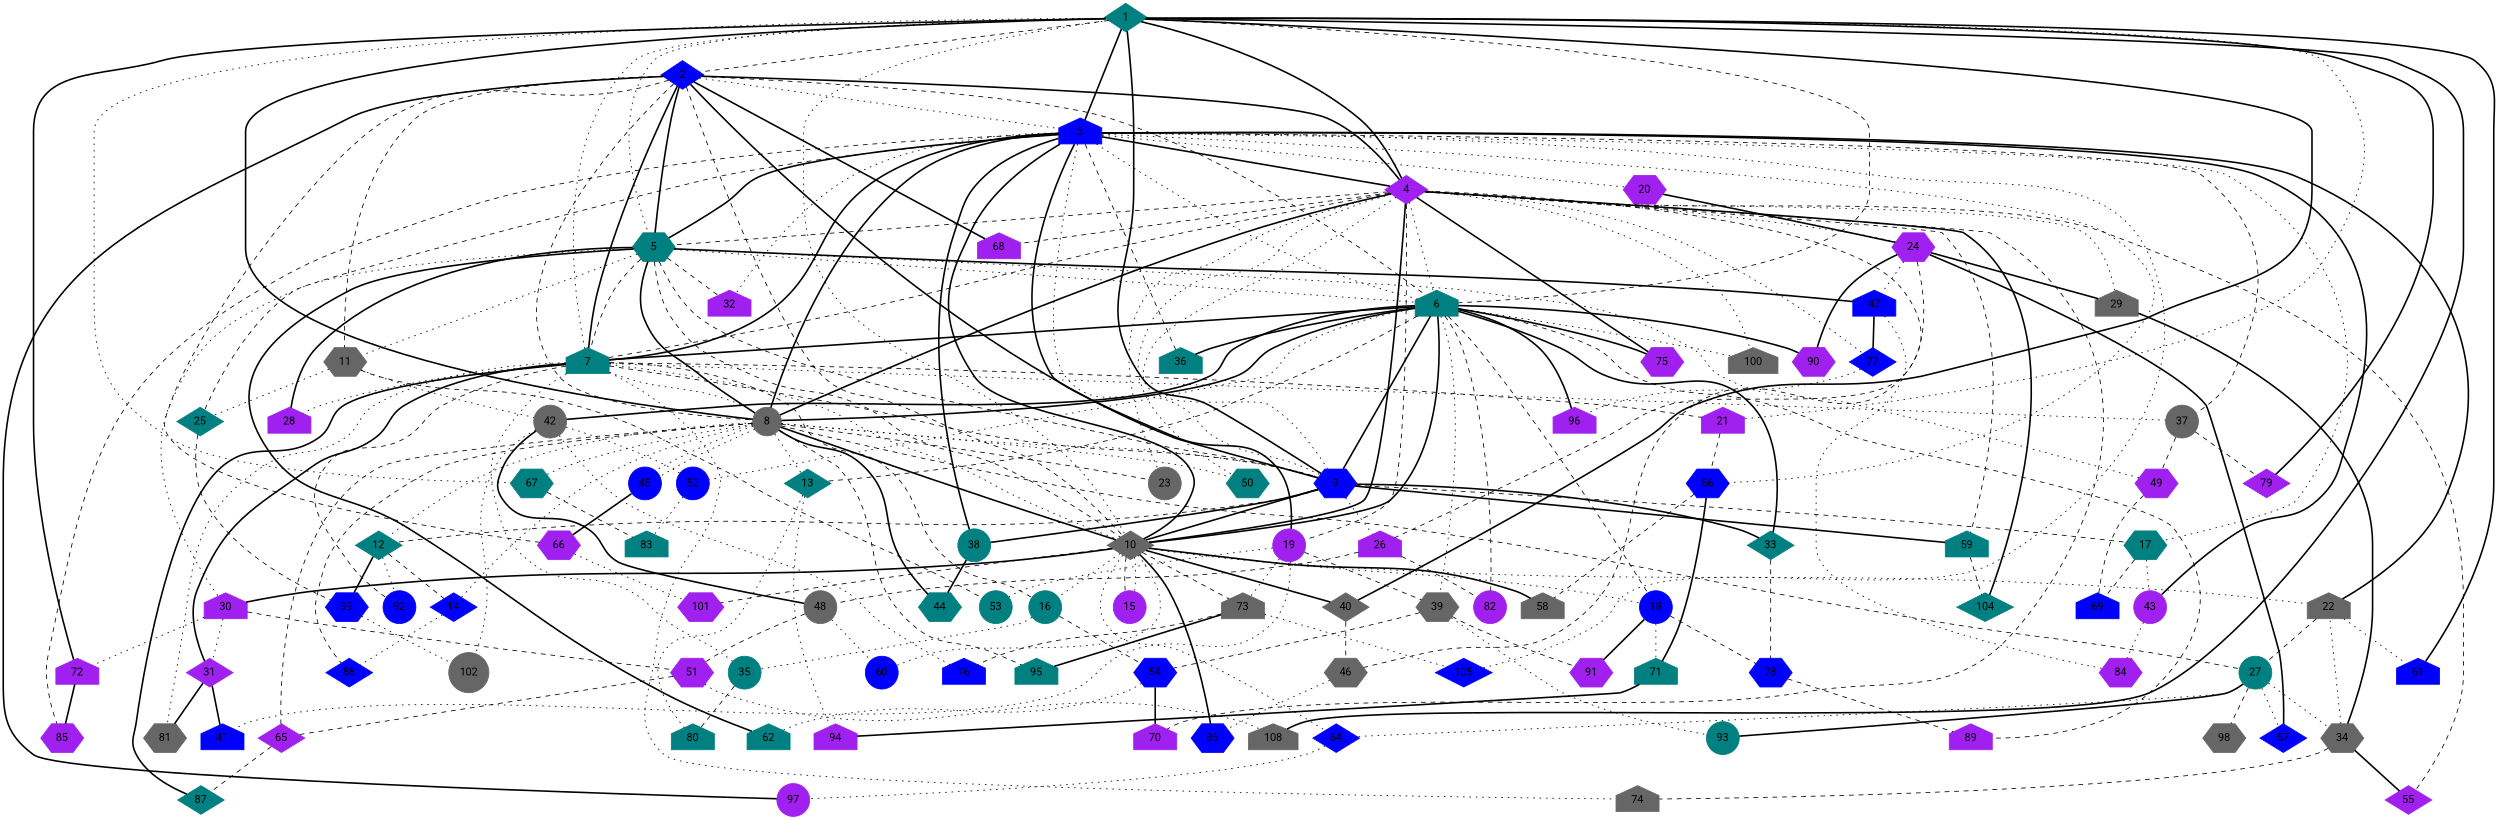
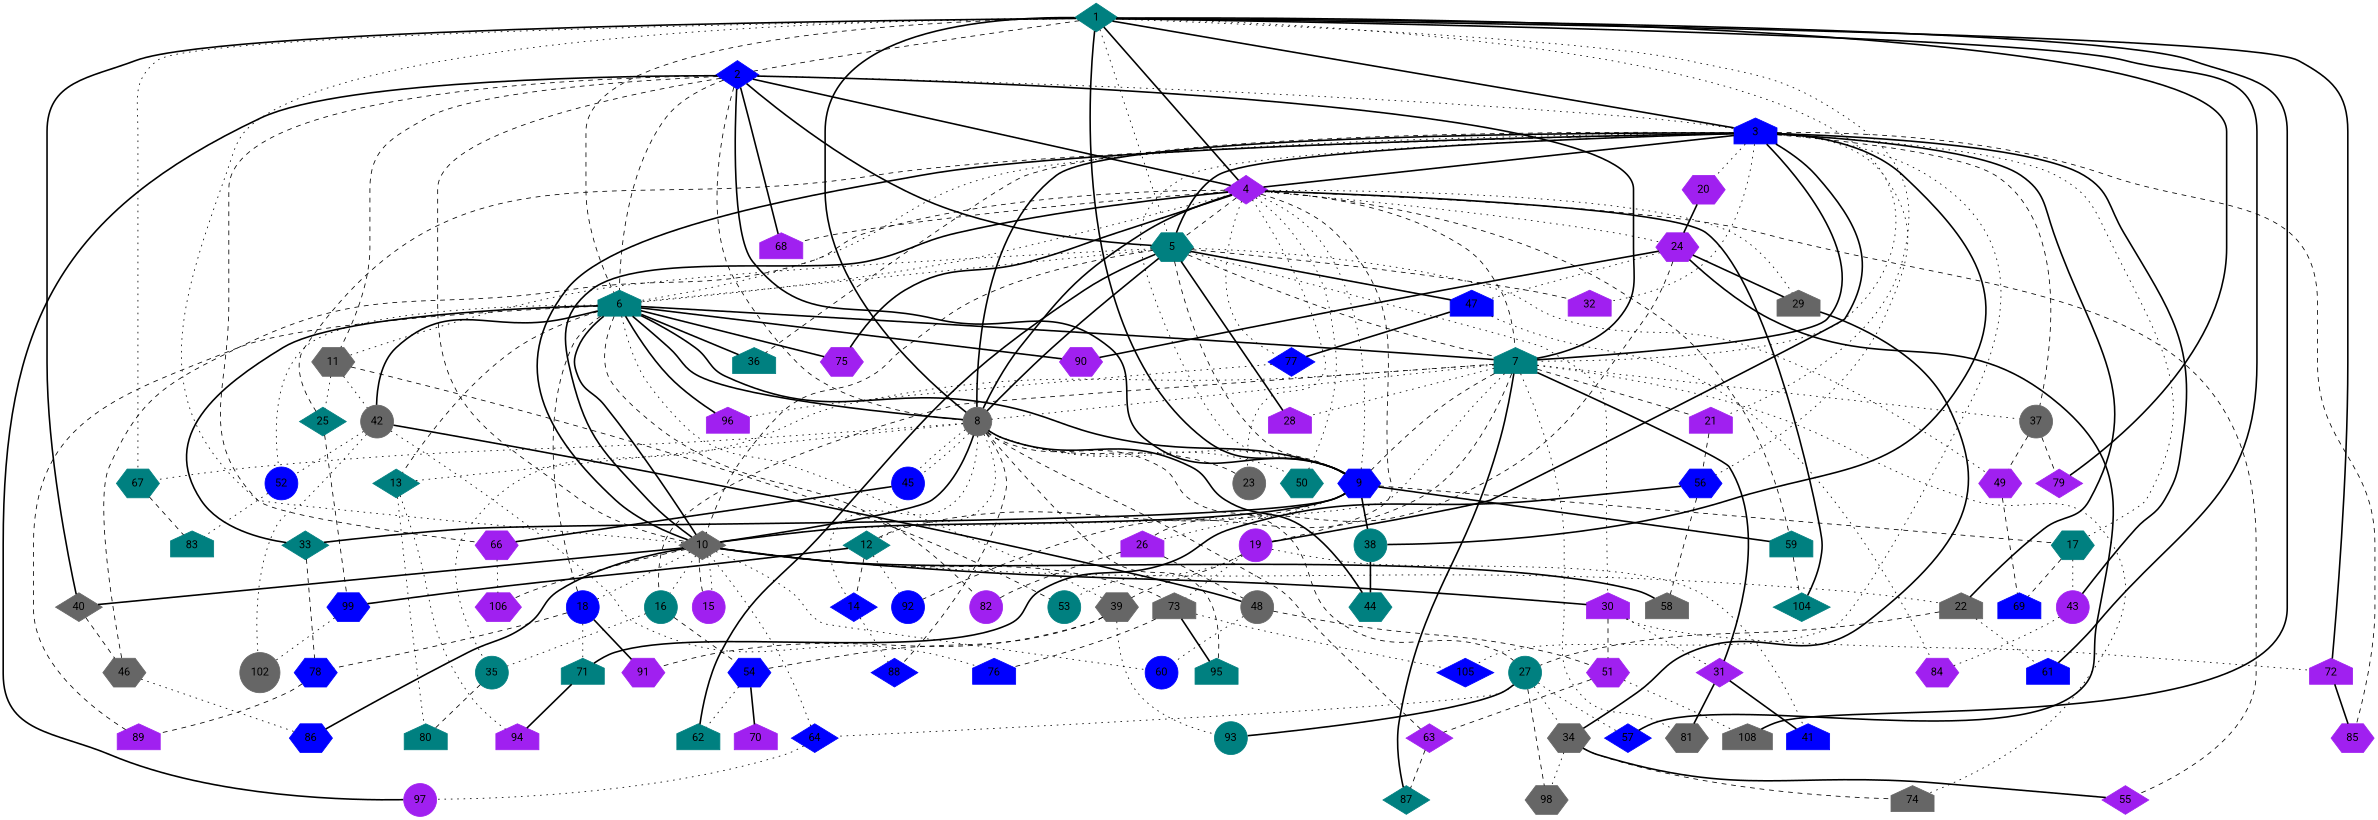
node "100": removed
edge "4" -- "70": removed
node "101": label "101" -> "106"
edge "22" -- "34": now "98" -- "34"
node "65": label "65" -> "63"
